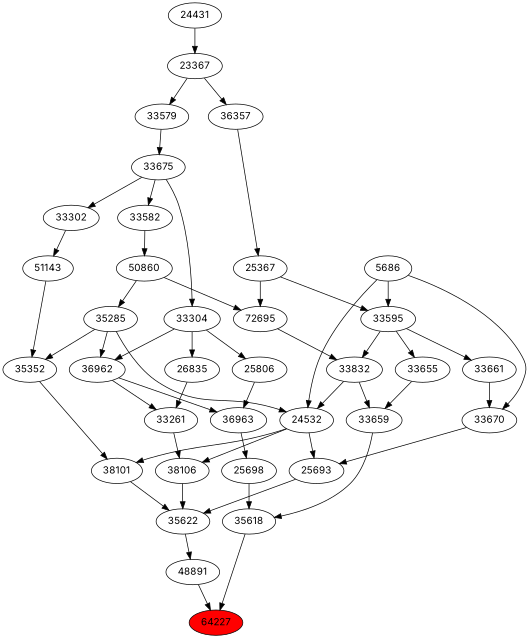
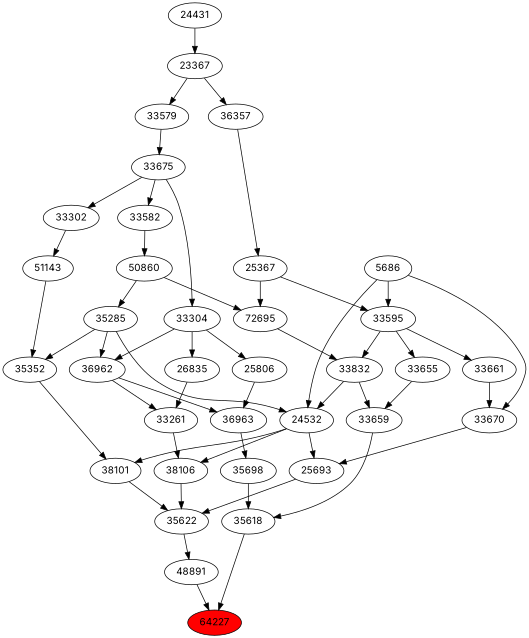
node "25698": label "25698" -> "35698"
